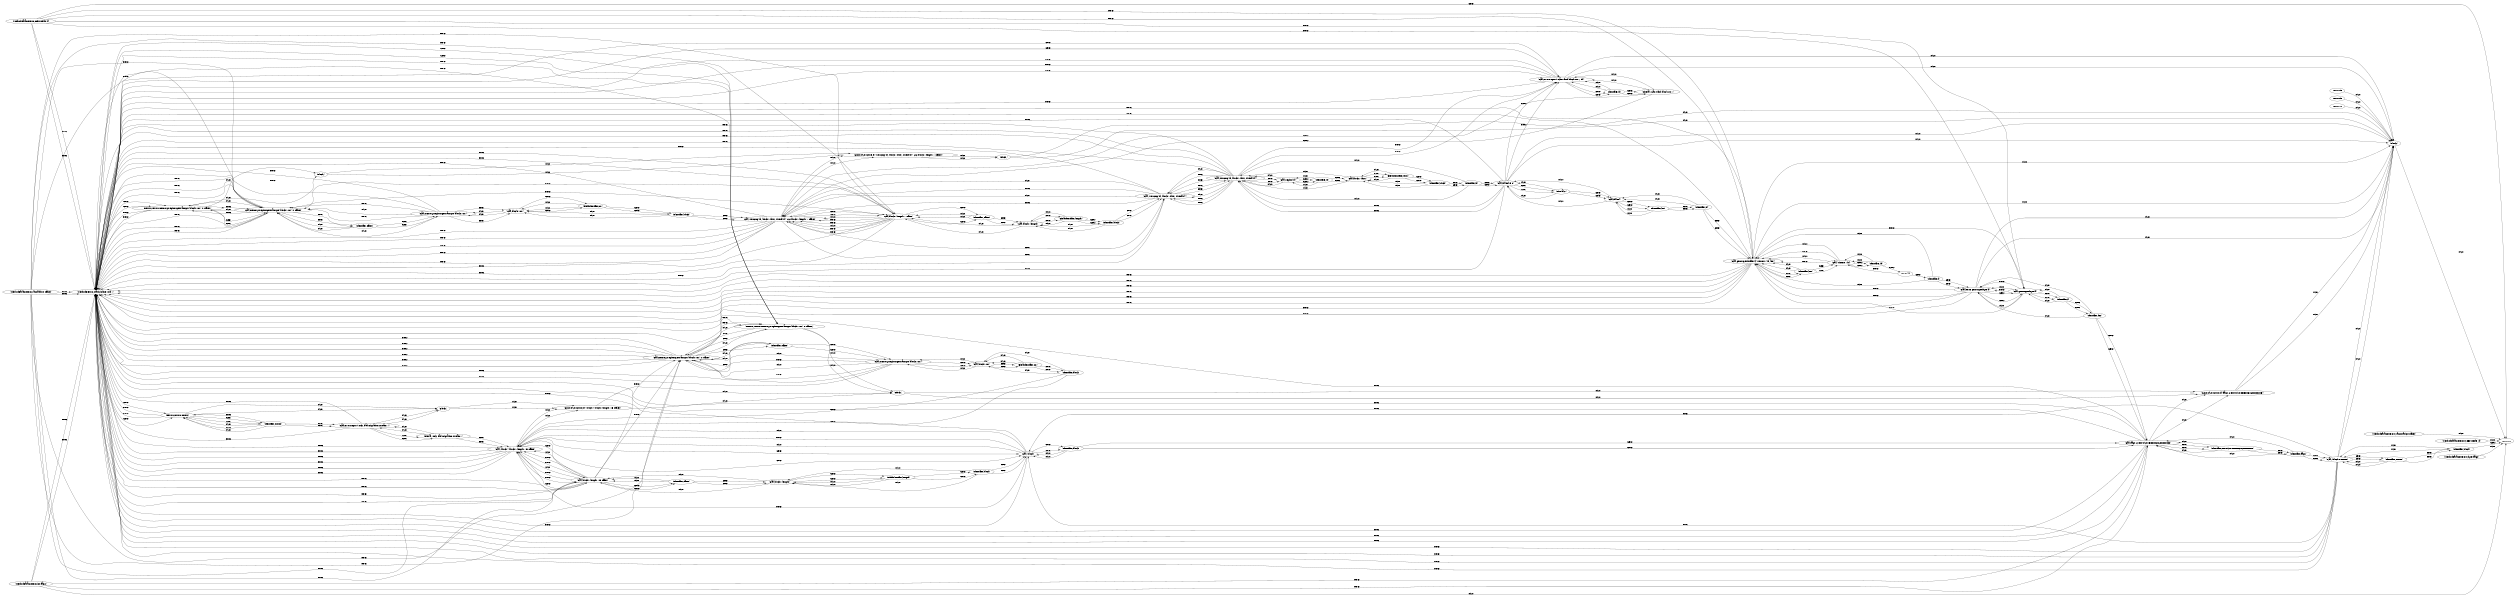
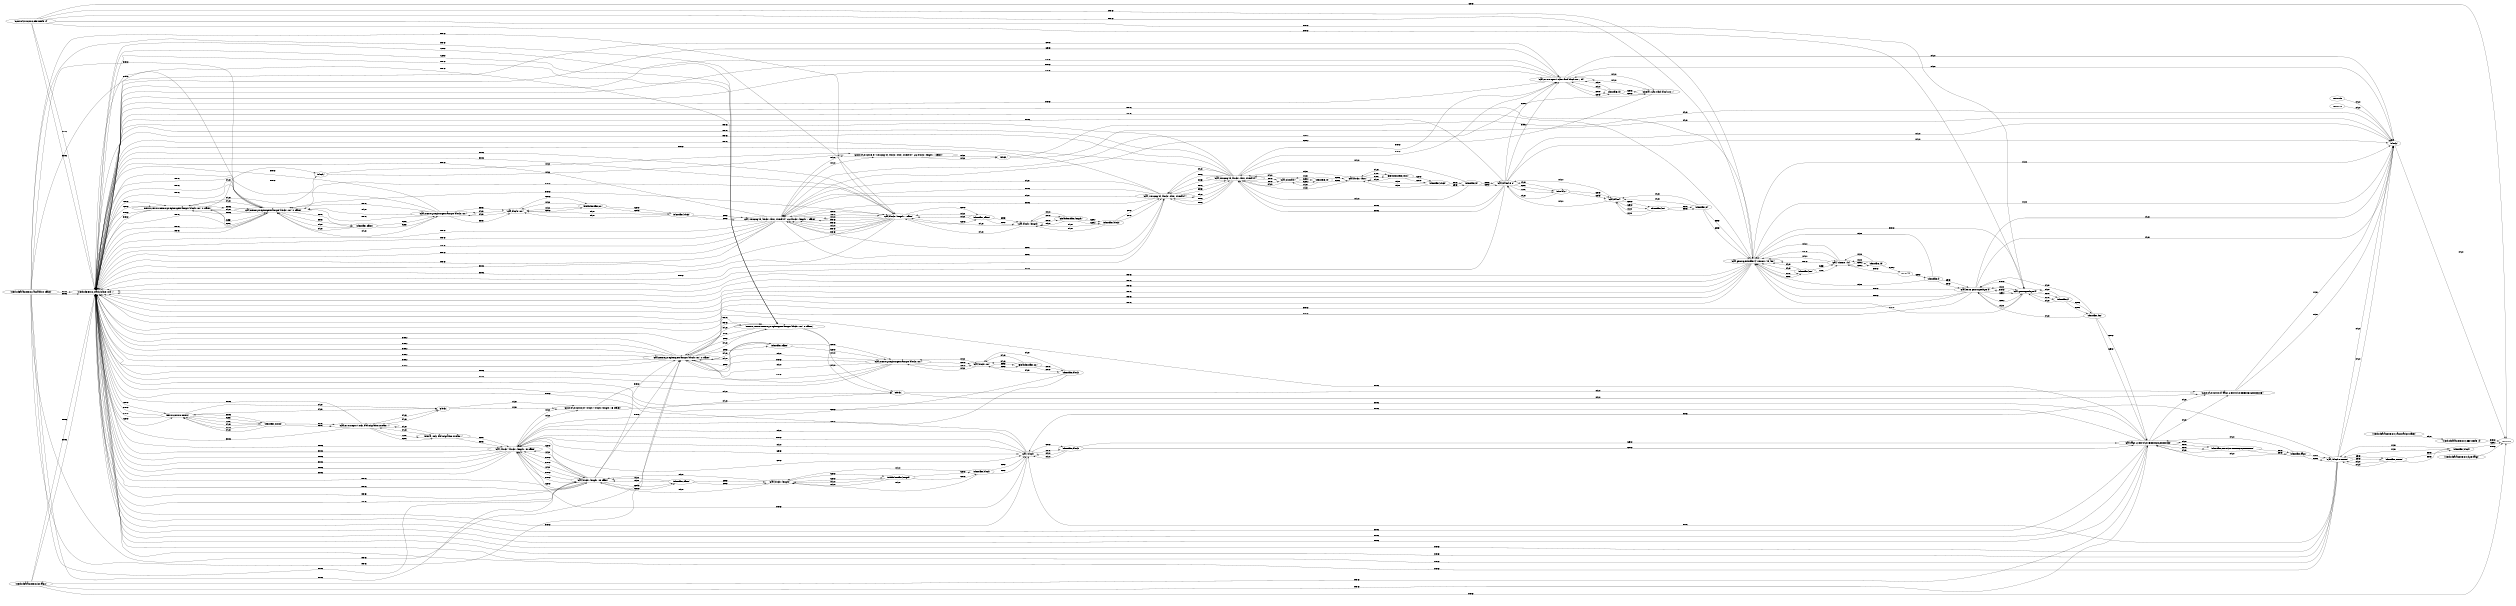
node "(MethodParameterIn,QEMUFile *f)": label "(MethodParameterIn,QEMUFile *f)" -> "(ControlStructure,QEMUFile *f)"
node "1000105": removed
node "(Call,region(id))": label "(Call,region(id))" -> "(Call,sizeof(id))"
edge "(MethodParameterOut,ram_static_t offset)" -> "1000100": now "(MethodParameterOut,ram_static_t offset)" -> "(MethodParameterOut,QEMUFile *f)"
edge "(MethodParameterOut,QEMUFile *f)" -> "1000100": label "AST: " -> "DDG: "
edge "(MethodParameterOut,byte flags)" -> "1000100": label "AST: " -> "DDG: "
edge "(MethodParameterIn,int flags)" -> "1000100": label "AST: " -> "DDG: "
